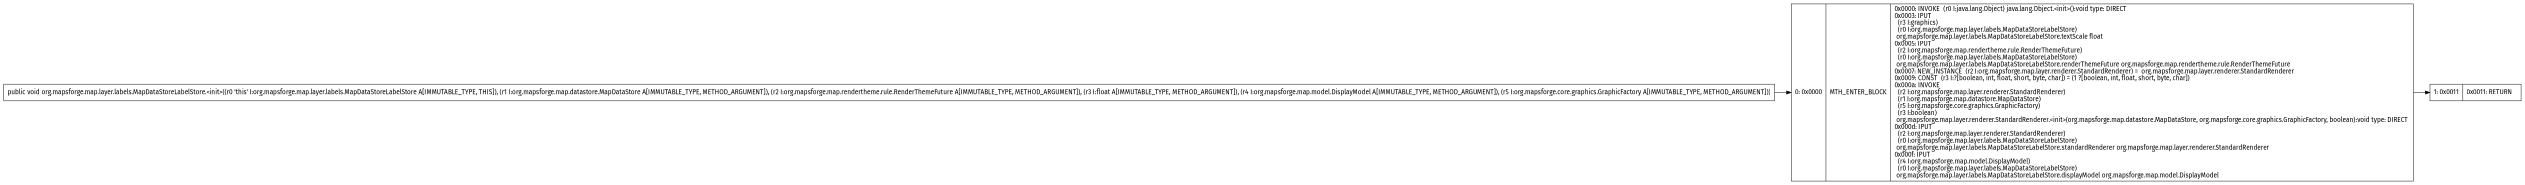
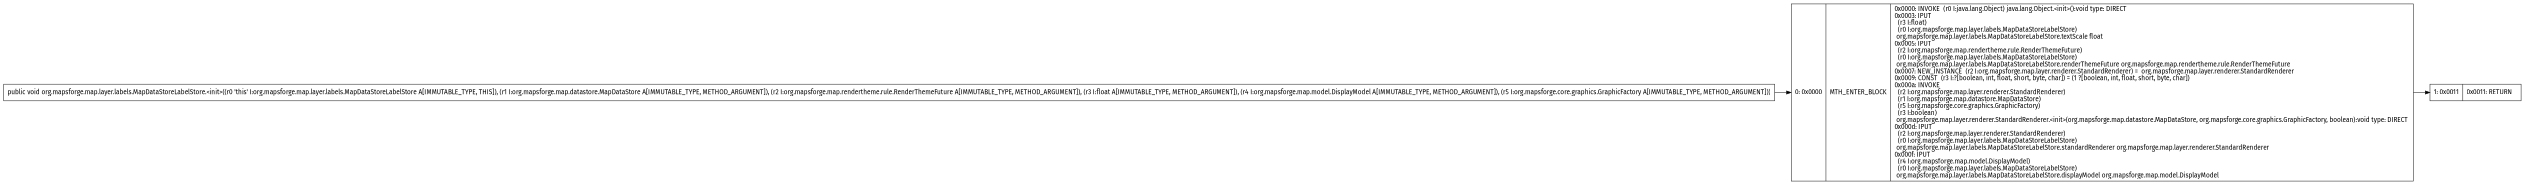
node "0: 0x0000": text "(r3 I:graphics)" -> "(r3 I:float)"
